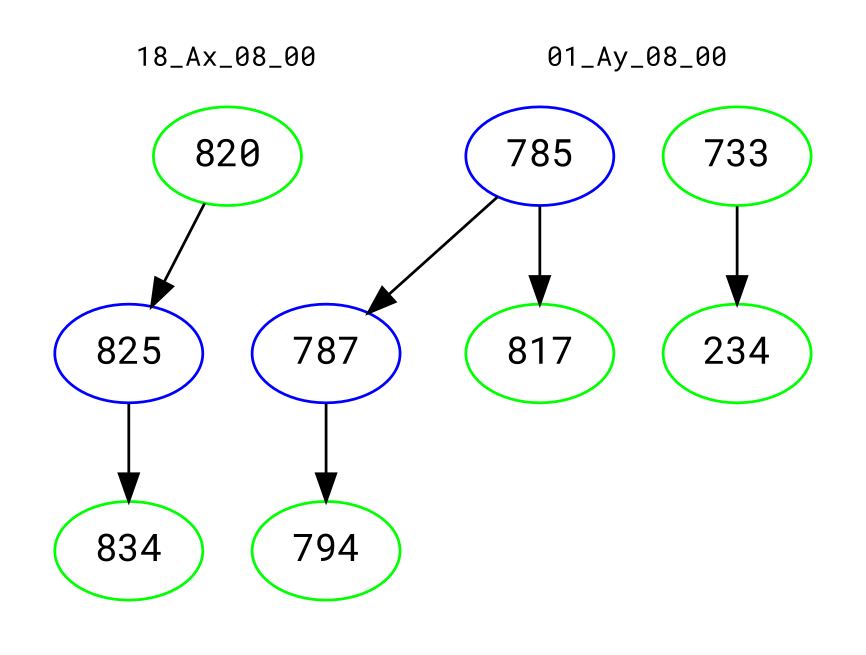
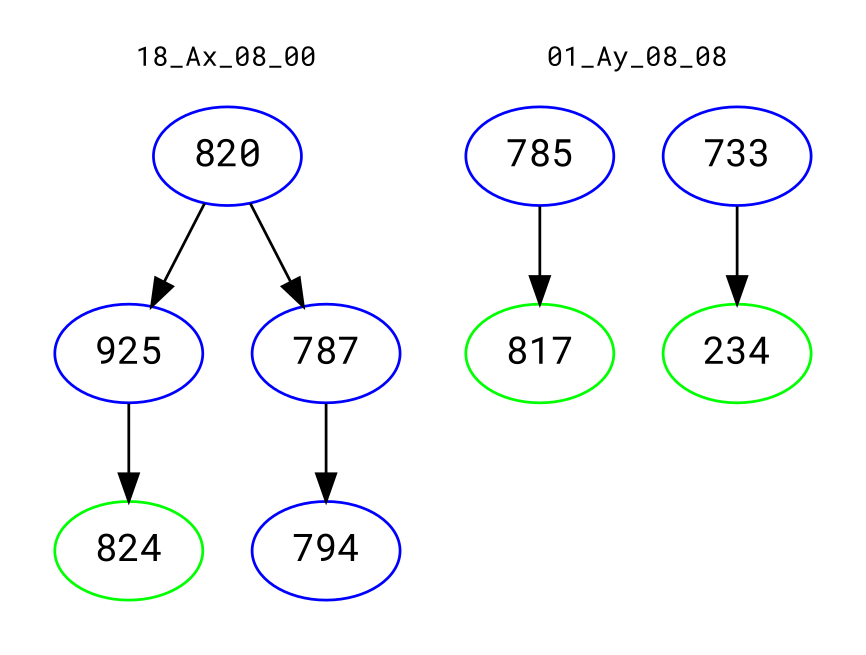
cluster "01_Ay_08_00": label "01_Ay_08_00" -> "01_Ay_08_08"
node "820": color green -> blue
node "733": color green -> blue
edge "785" -> "787": now "820" -> "787"
node "825": label "825" -> "925"
node "834": label "834" -> "824"
node "794": color green -> blue
